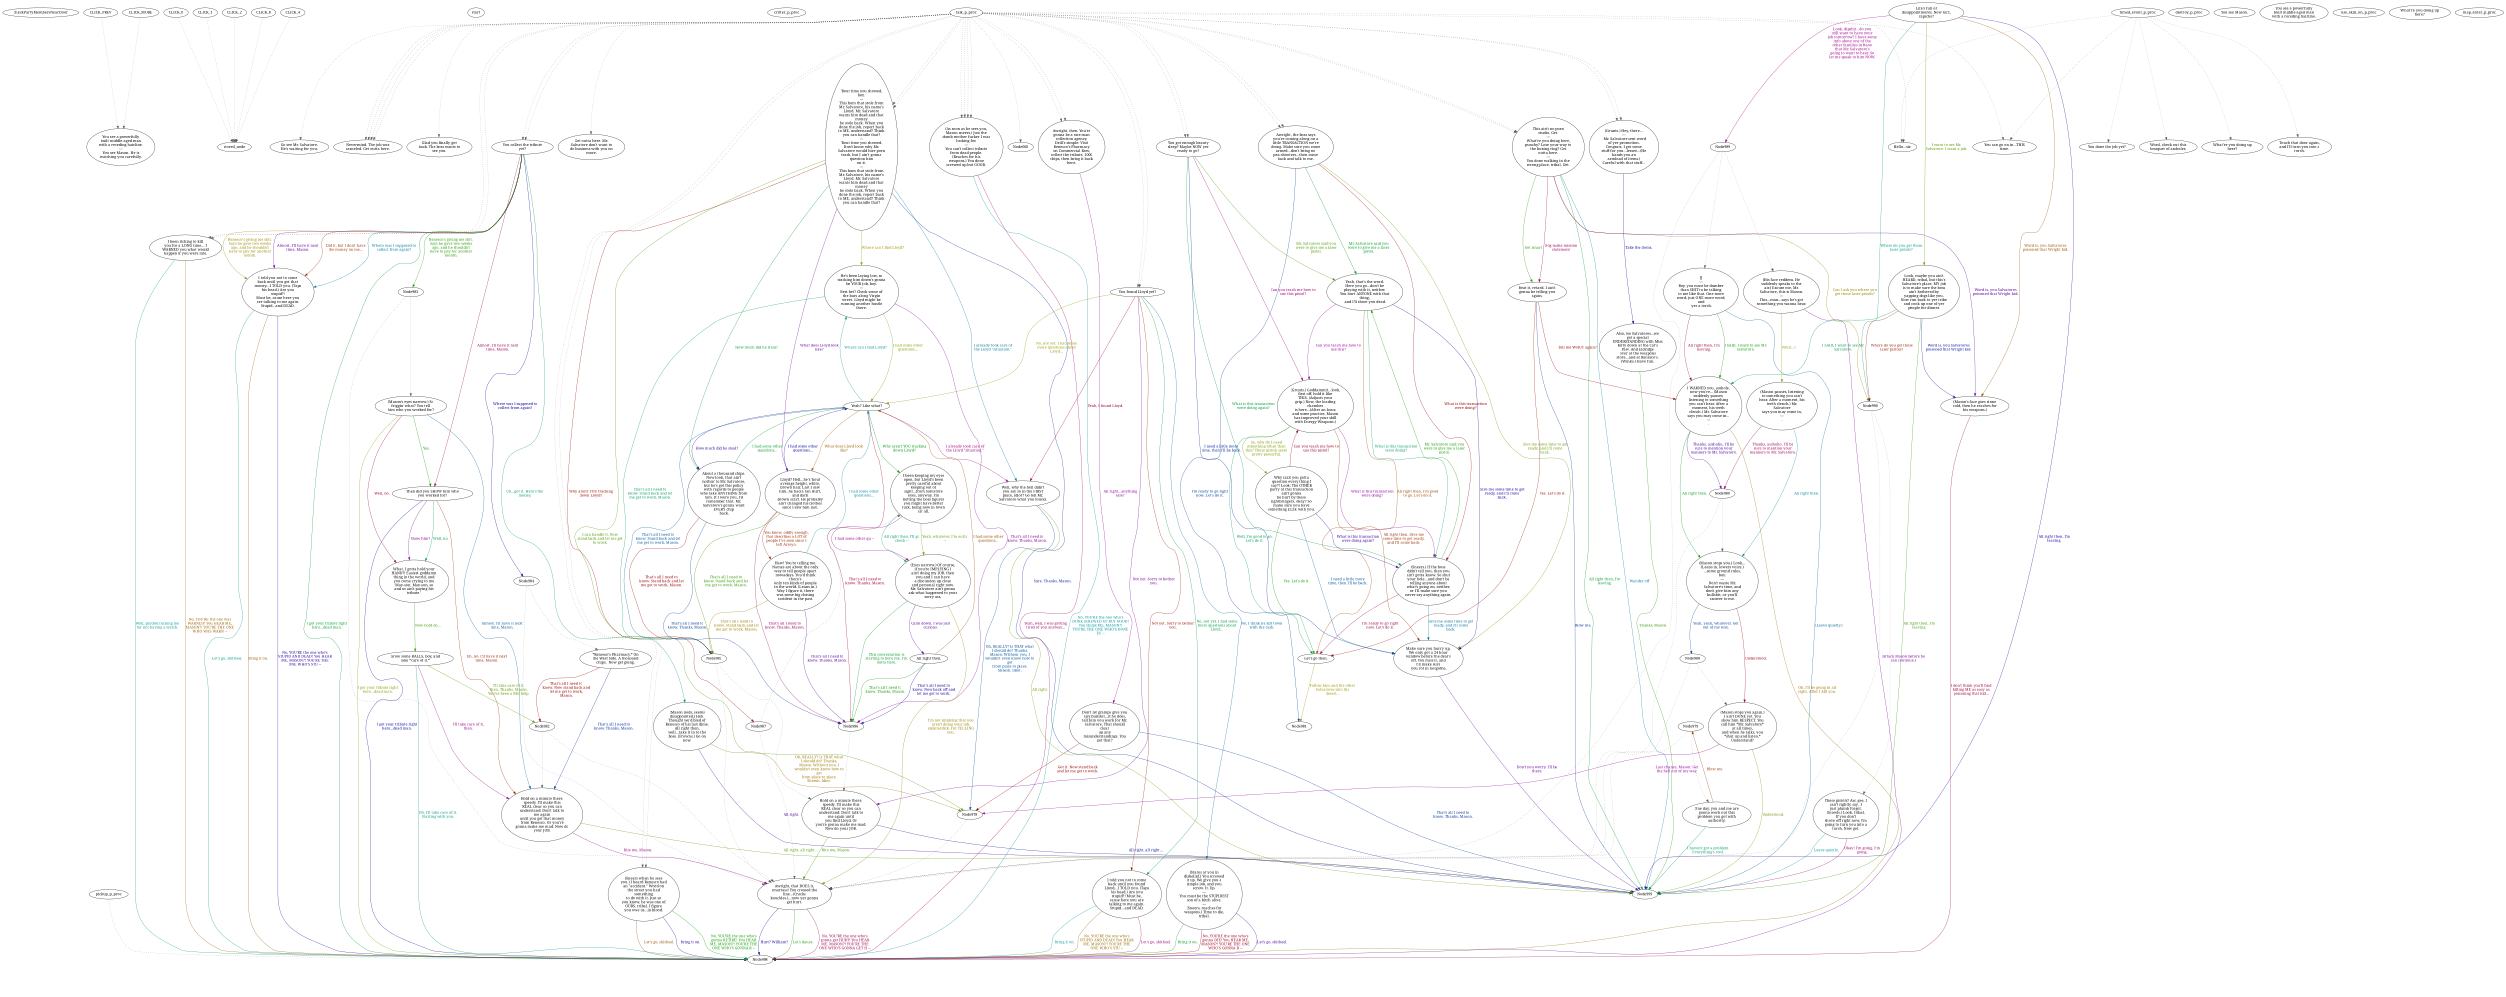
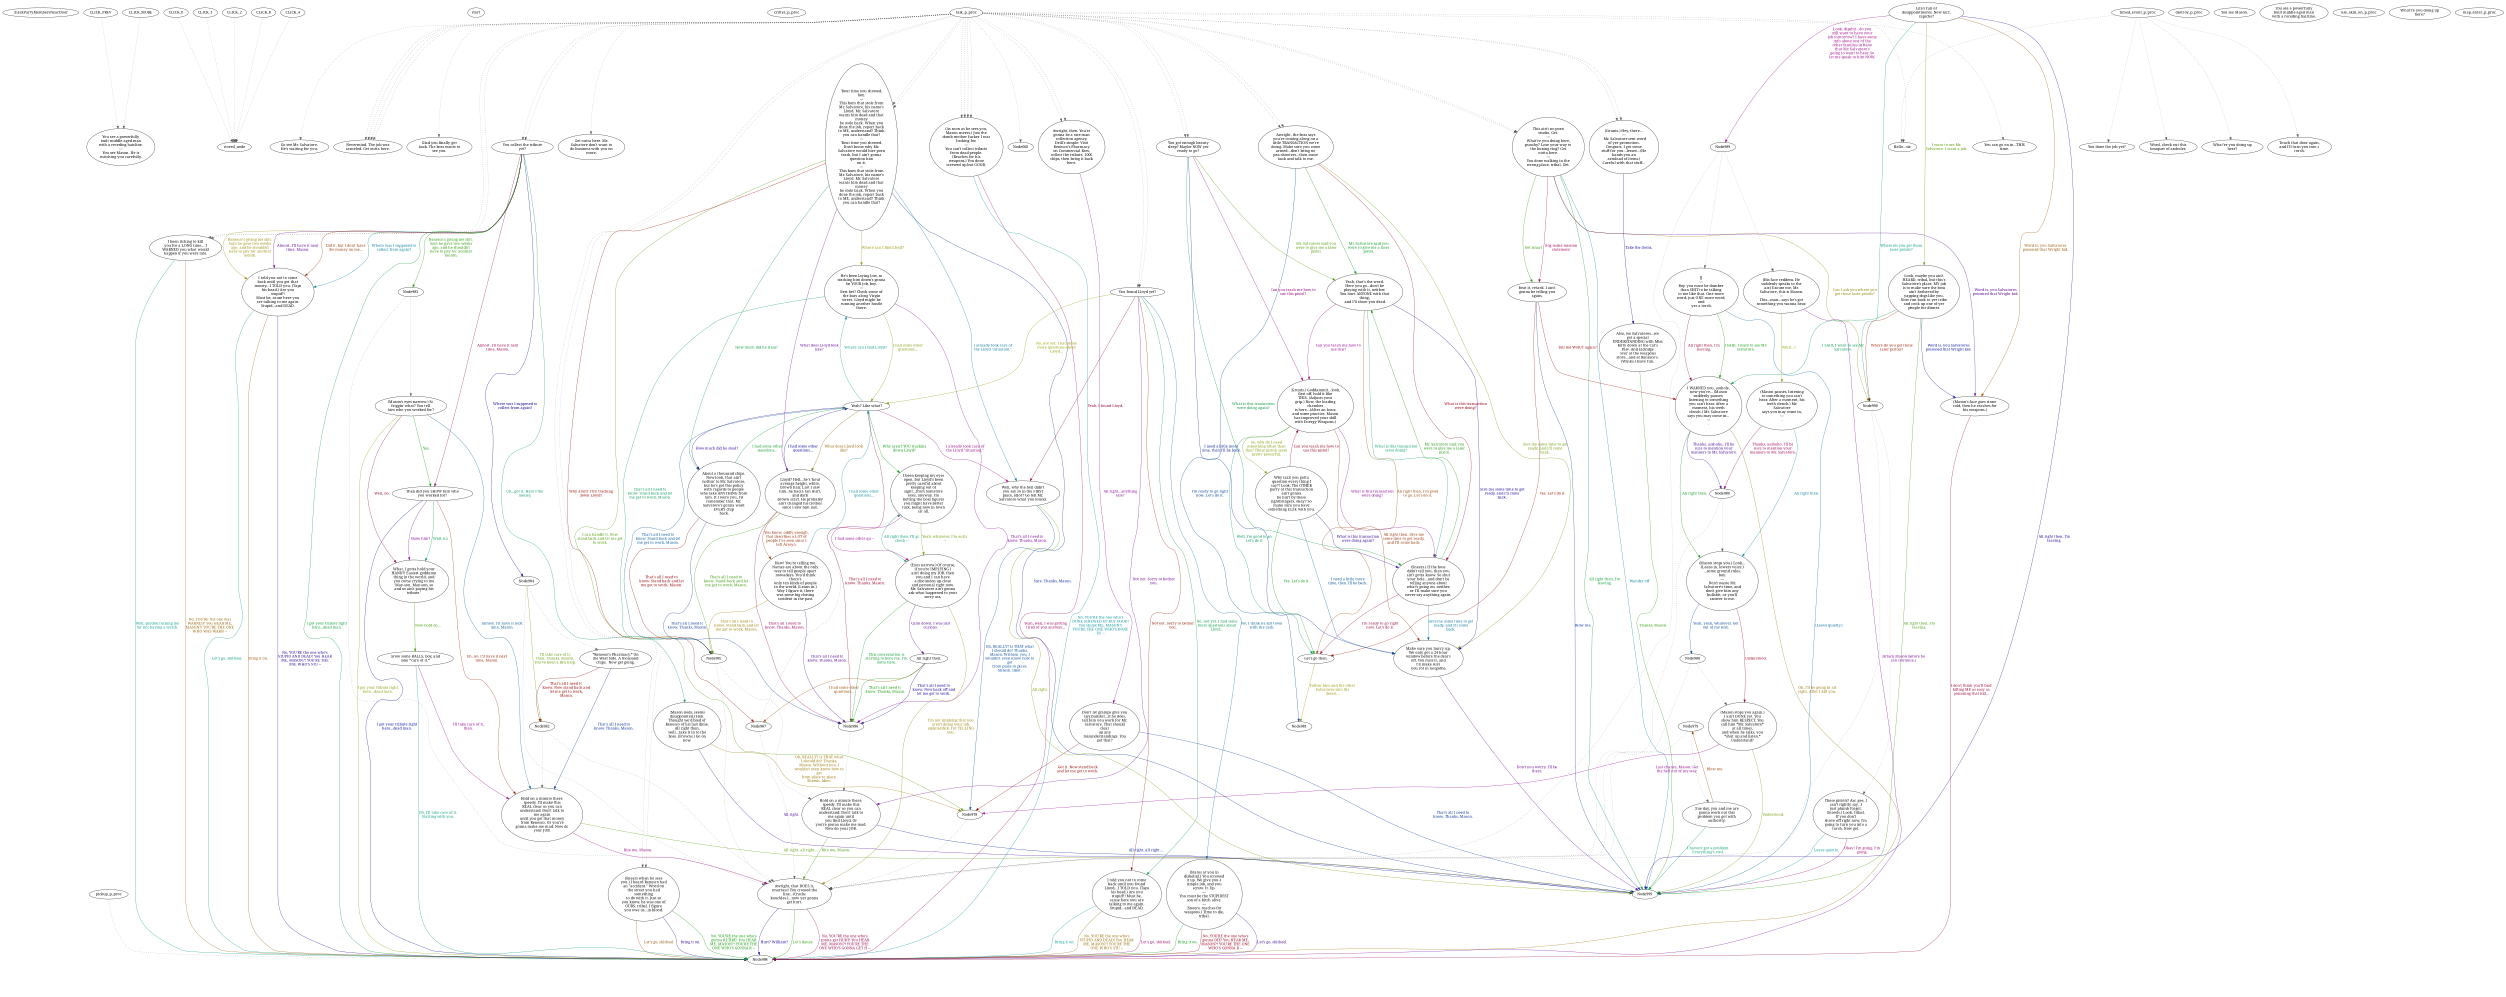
edge "timed_event_p_proc" -> "You can go on in…THIS time.": removed
edge "All right then." -> "Yeah? Like what?": now "All right then." -> "Node987"
edge "Grow some BALLS, boy, and take *care of it.*" -> "Node982": now "Node984" -> "Node982"
